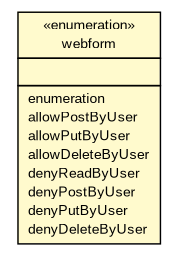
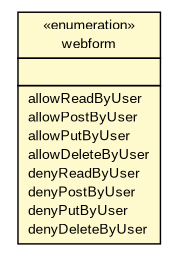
node "webform": text "enumeration" -> "allowReadByUser"
